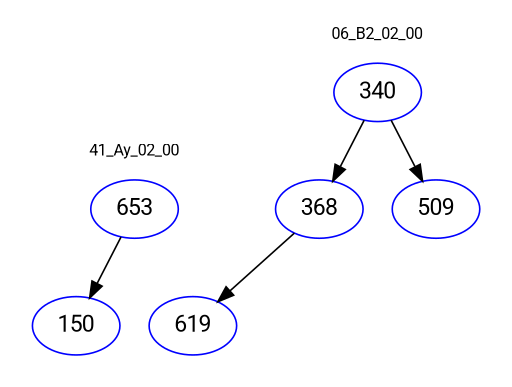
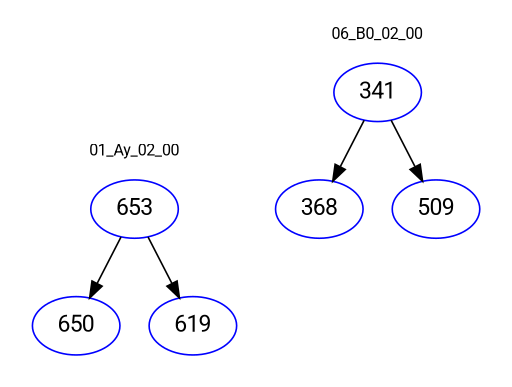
cluster "06_B2_02_00": label "06_B2_02_00" -> "06_B0_02_00"
node "340": label "340" -> "341"
cluster "41_Ay_02_00": label "41_Ay_02_00" -> "01_Ay_02_00"
edge "368" -> "619": now "653" -> "619"
node "150": label "150" -> "650"
